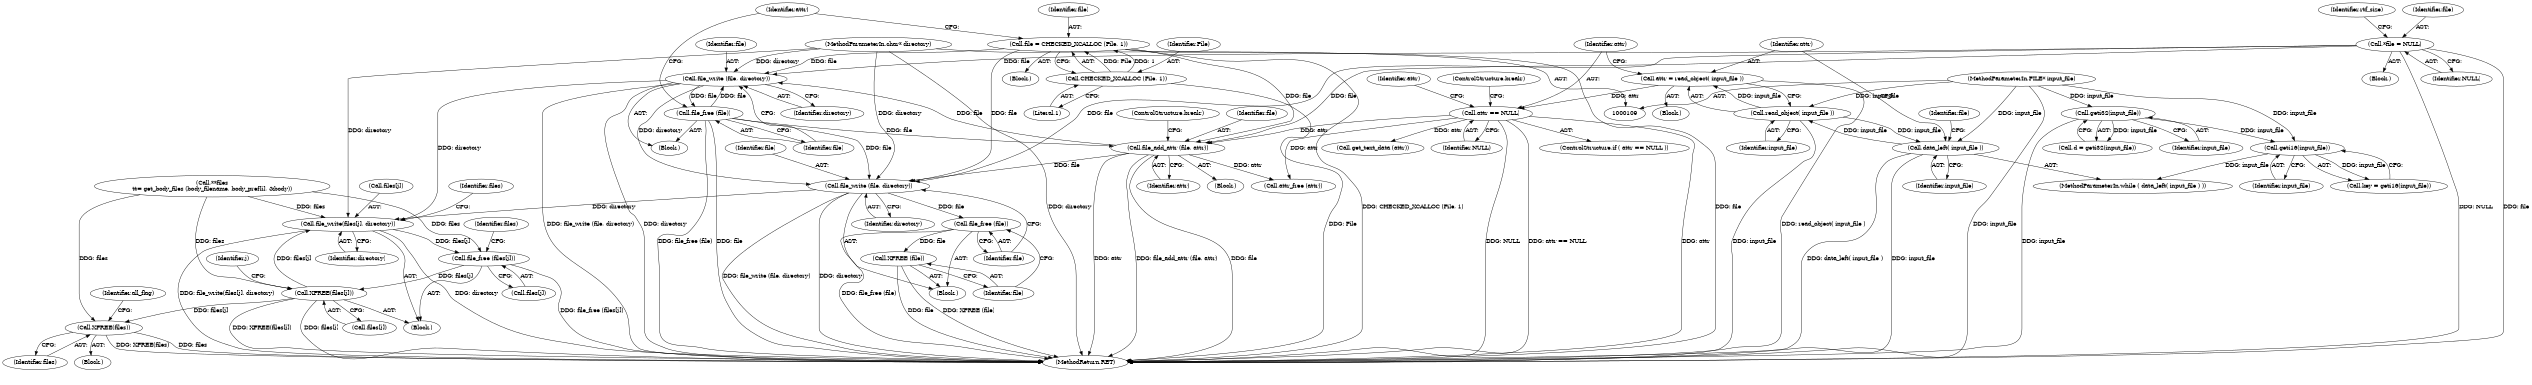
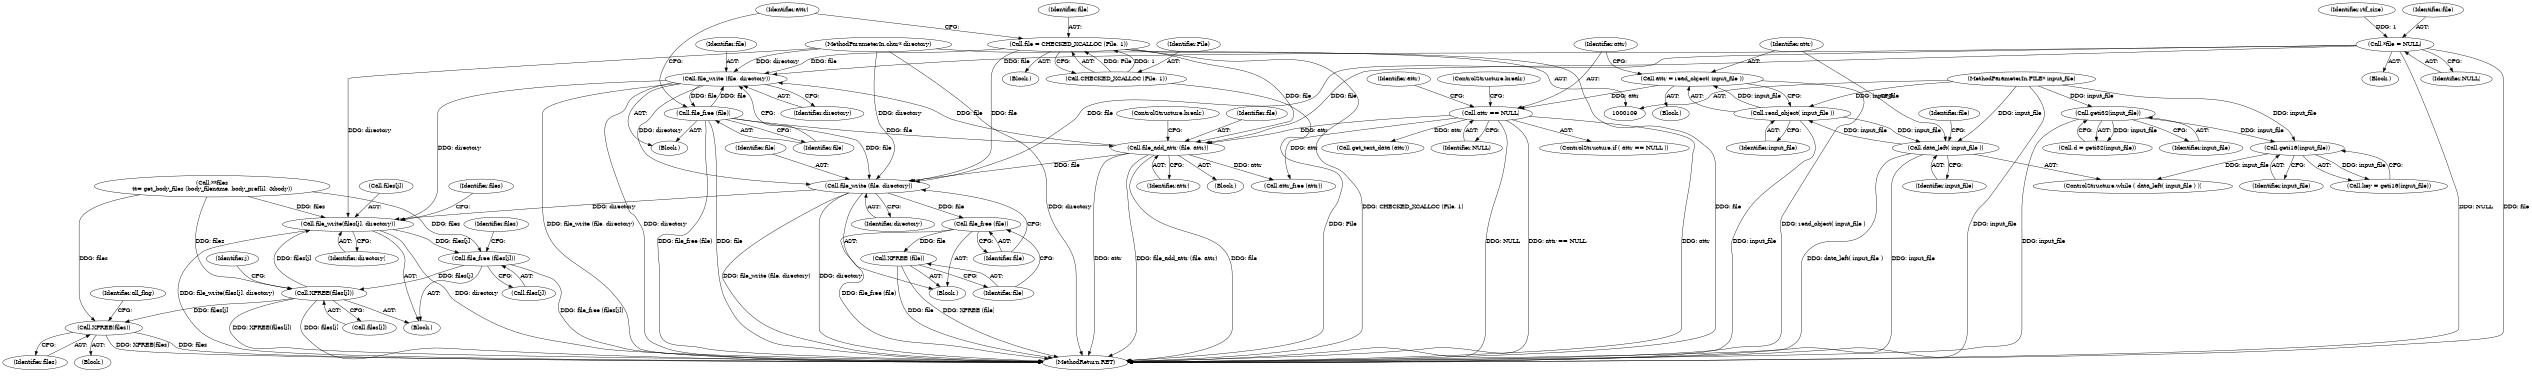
edge "(Identifier,rtf_size)" -> "(Call,*file = NULL)": label "CFG: " -> "DDG: 1"
node "(Literal,1)": removed
node "(MethodParameterIn,while ( data_left( input_file ) ))": label "(MethodParameterIn,while ( data_left( input_file ) ))" -> "(ControlStructure,while ( data_left( input_file ) ))"
